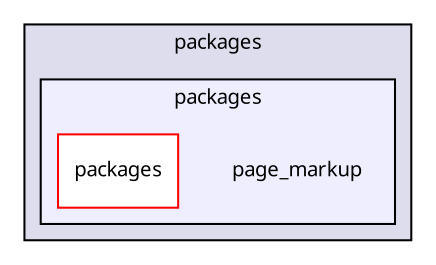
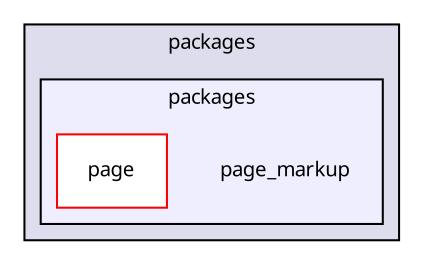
node "packages": label "packages" -> "page"
